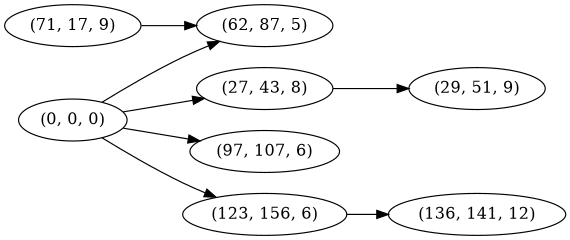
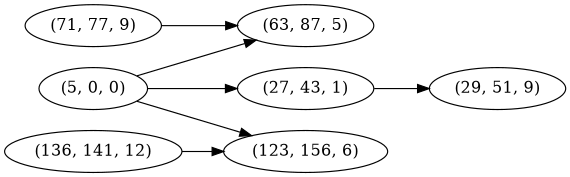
node "(71, 17, 9)": label "(71, 17, 9)" -> "(71, 77, 9)"
node "(62, 87, 5)": label "(62, 87, 5)" -> "(63, 87, 5)"
node "(27, 43, 8)": label "(27, 43, 8)" -> "(27, 43, 1)"
node "(0, 0, 0)": label "(0, 0, 0)" -> "(5, 0, 0)"
node "(97, 107, 6)": removed
edge "(123, 156, 6)" -> "(136, 141, 12)": reversed
